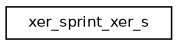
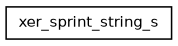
node "xer_sprint_xer_s": label "xer_sprint_xer_s" -> "xer_sprint_string_s"
